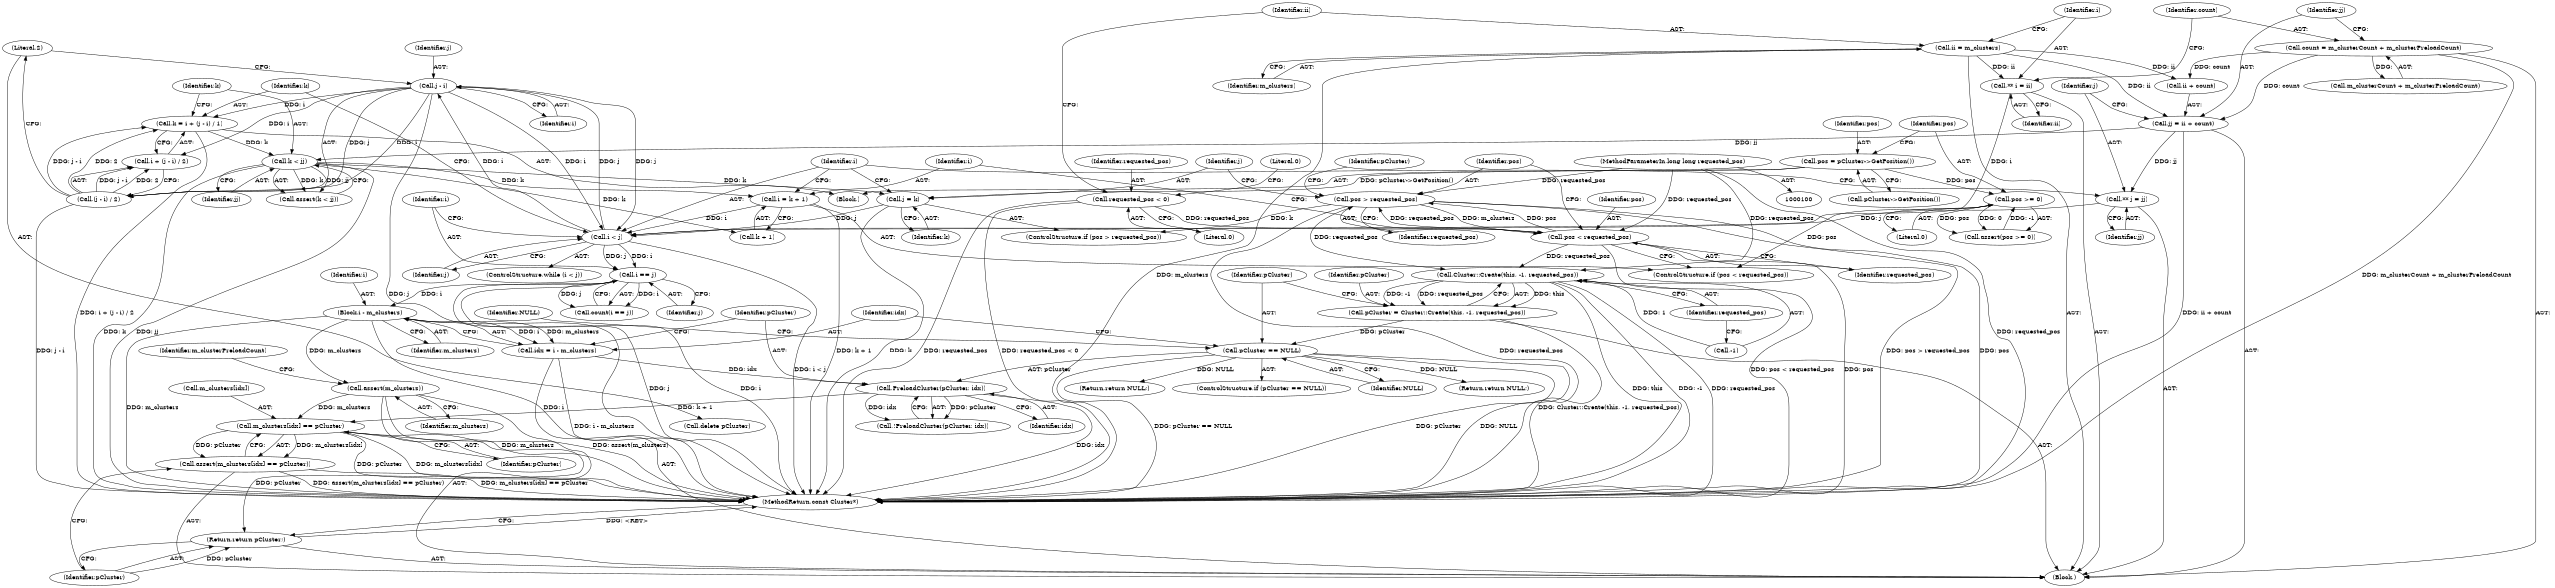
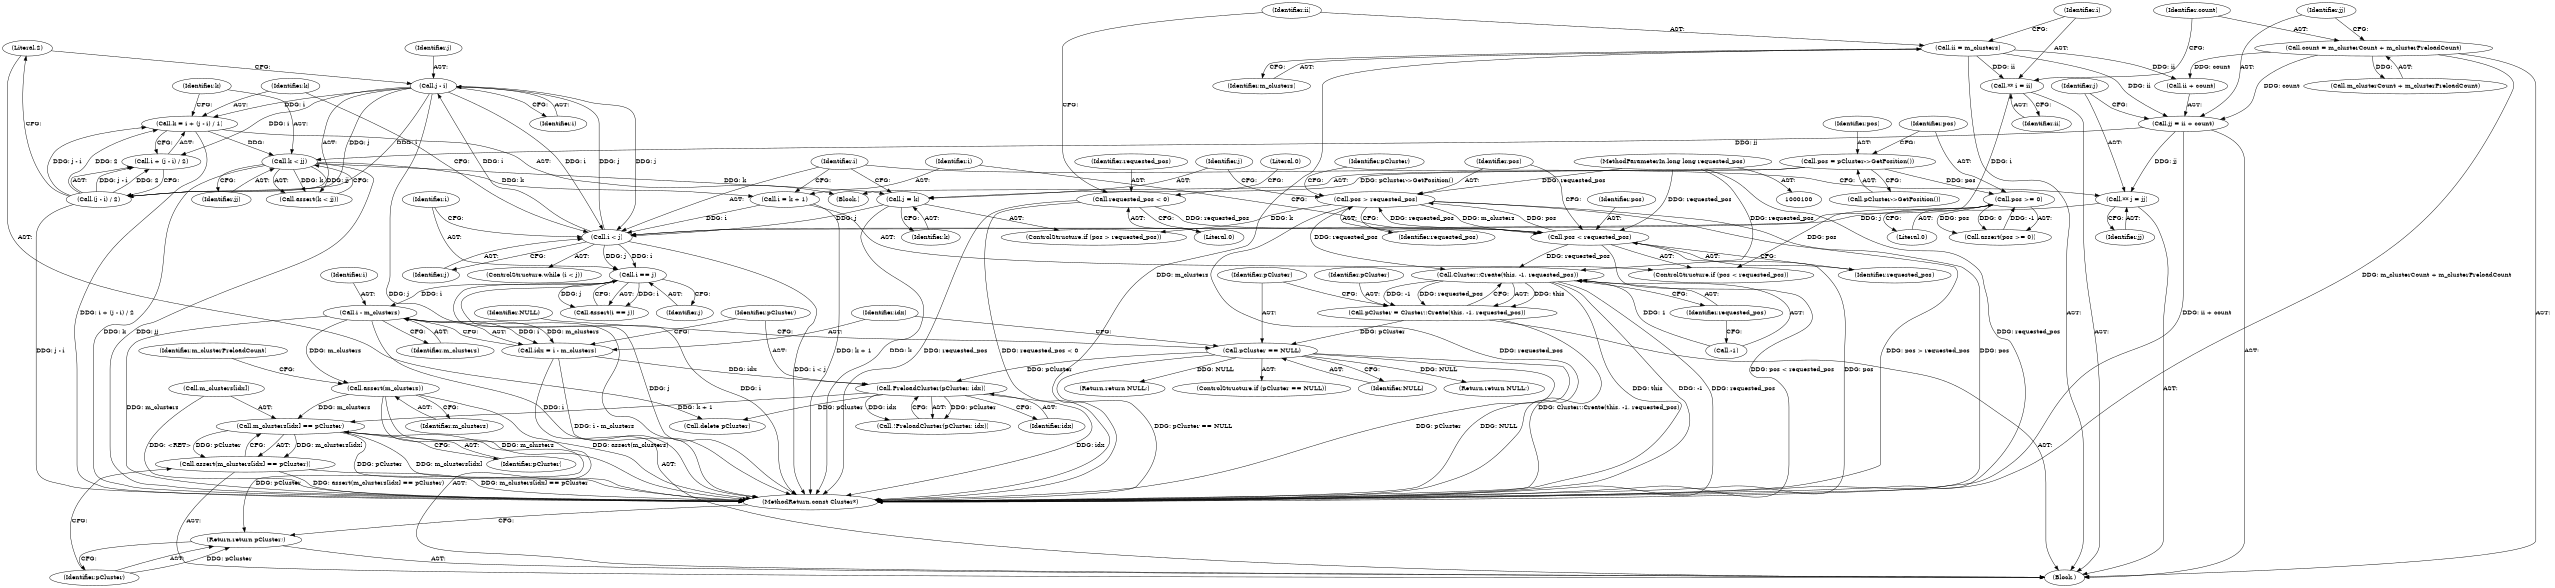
edge "(Call,k = i + (j - i) / 1)" -> "(Call,k < jj)": label "DDG: k" -> "DDG: "
node "(Call,k + 1)": removed
edge "(Call,pos < requested_pos)" -> "(ControlStructure,if (pos < requested_pos))": label "CFG: " -> "AST: "
node "(Block,i - m_clusters)": label "(Block,i - m_clusters)" -> "(Call,i - m_clusters)"
node "(Call,count(i == j))": label "(Call,count(i == j))" -> "(Call,assert(i == j))"
edge "(Call,pCluster == NULL)" -> "(Call,PreloadCluster(pCluster, idx))": label "AST: pCluster" -> "DDG: pCluster"
edge "(Call,PreloadCluster(pCluster, idx))" -> "(Call,delete pCluster)": added, label "DDG: pCluster"
edge "(Return,return pCluster;)" -> "(MethodReturn,const Cluster*)": now "(Call,m_clusters[idx])" -> "(MethodReturn,const Cluster*)"
